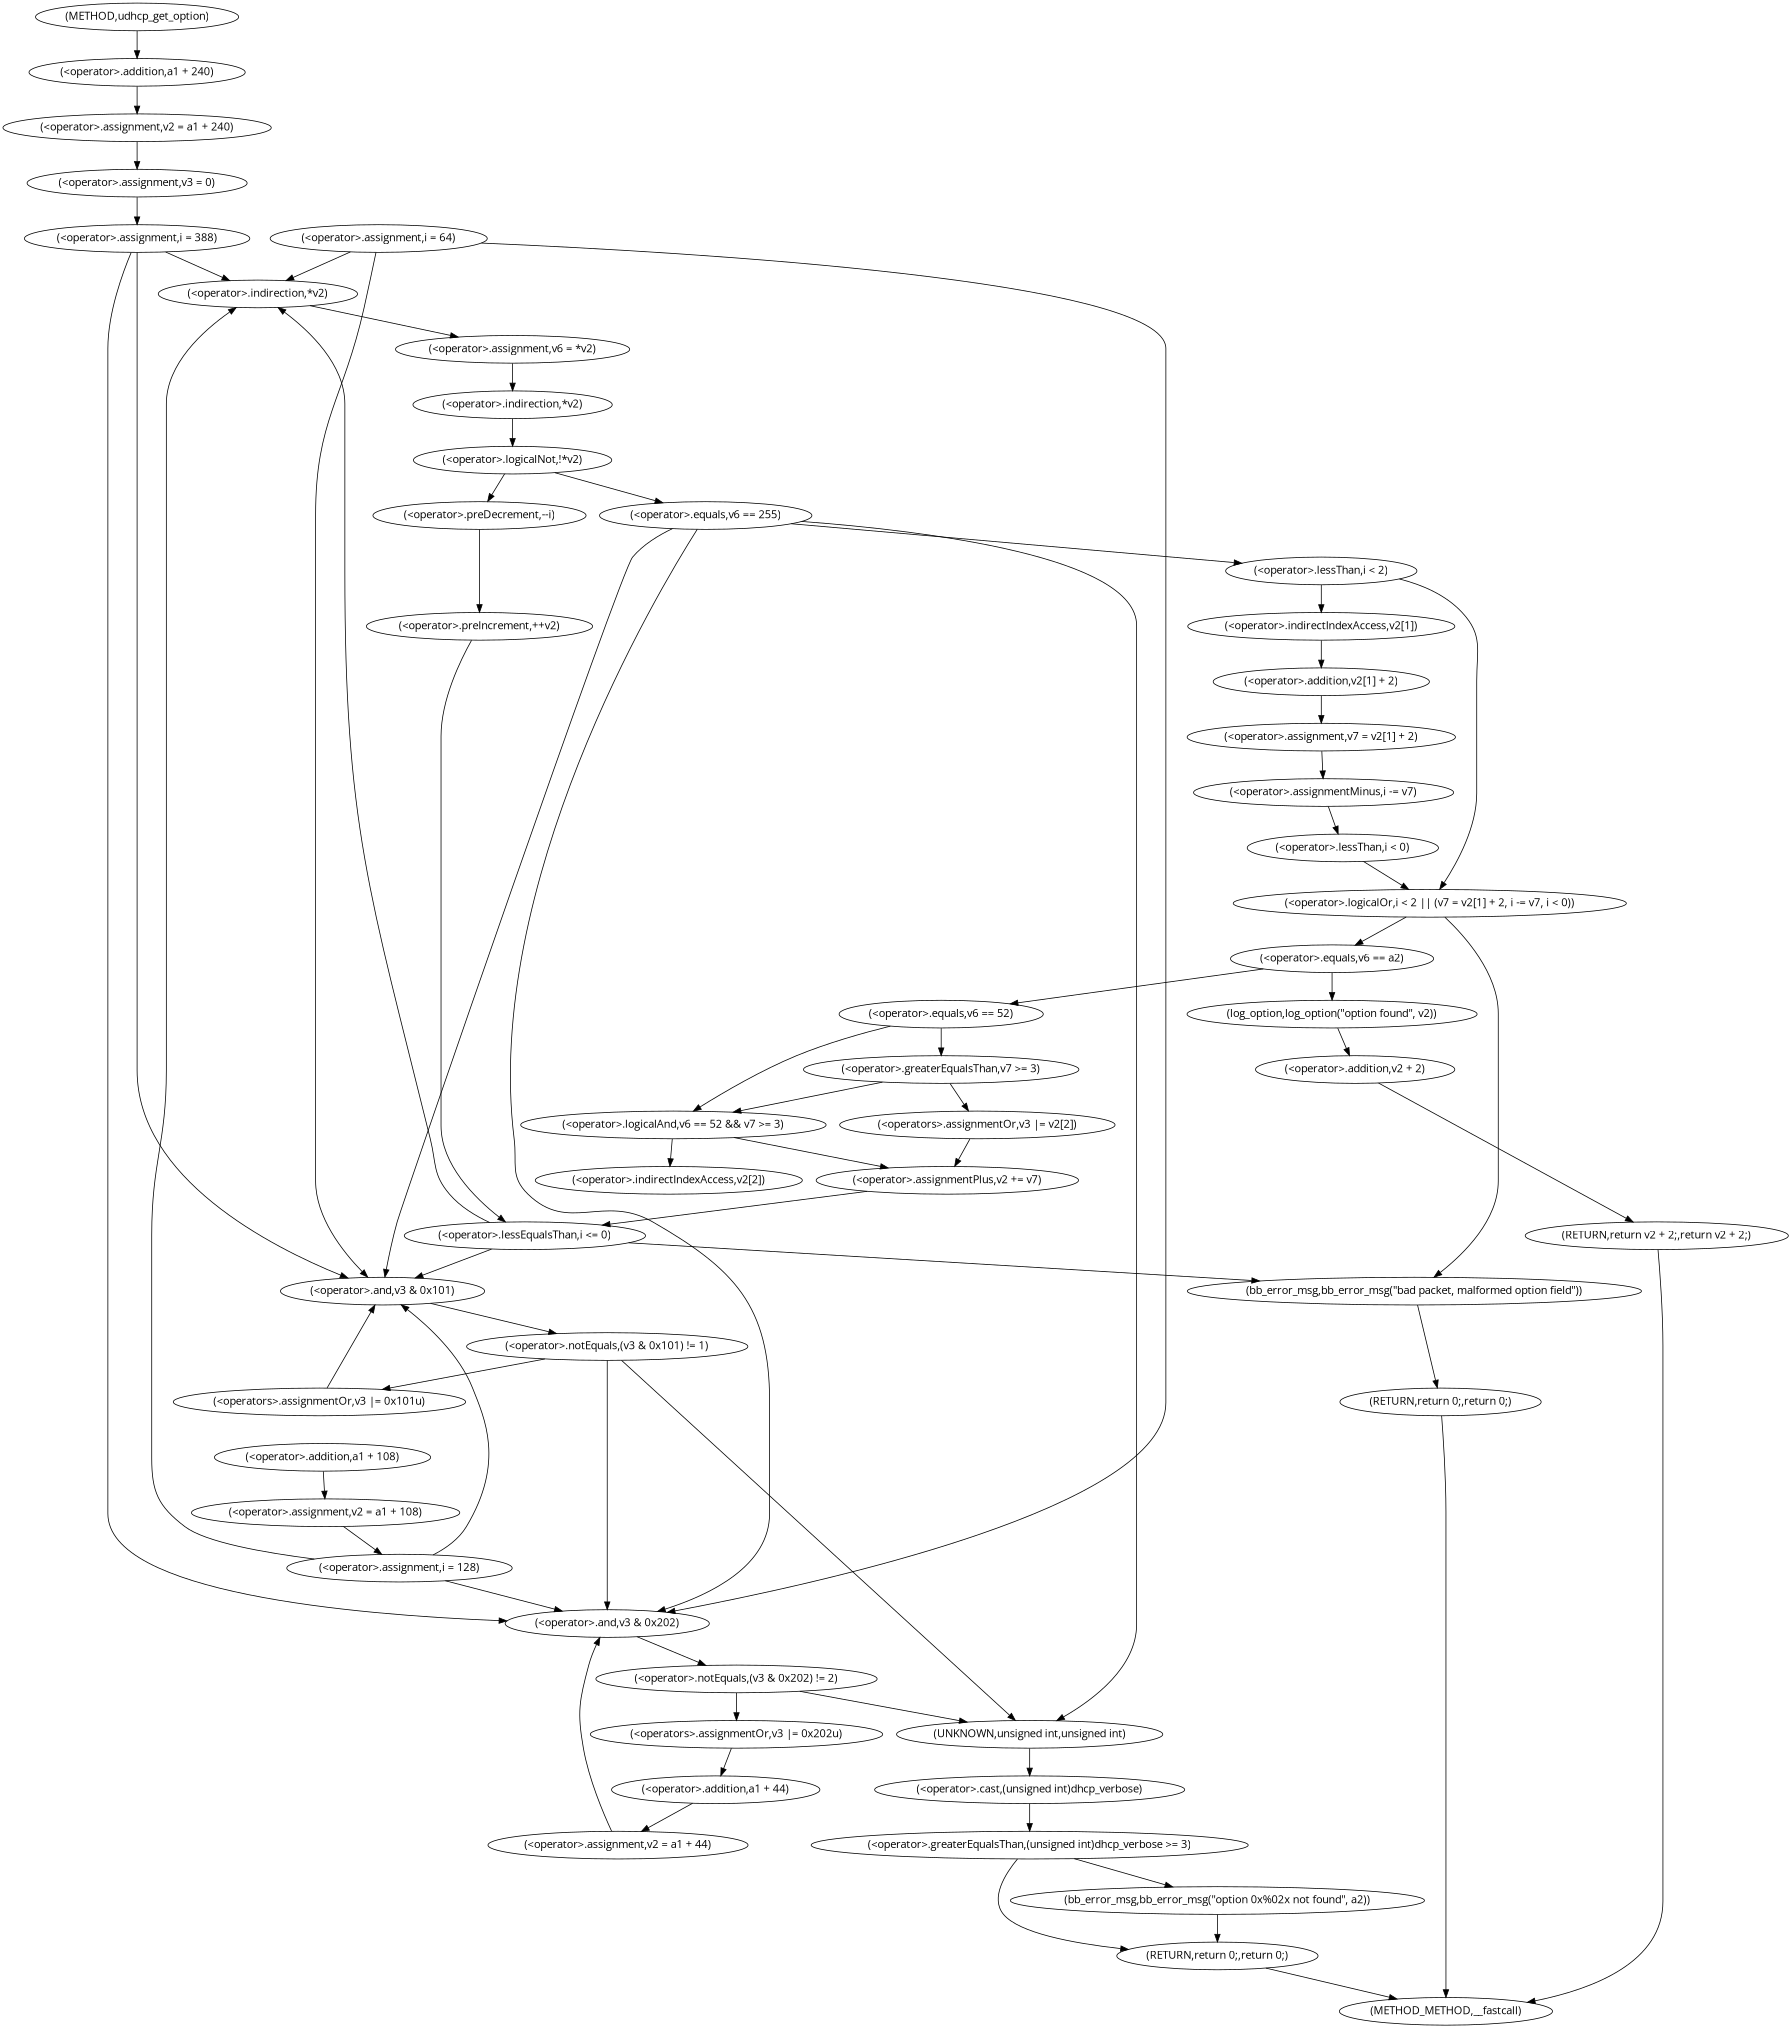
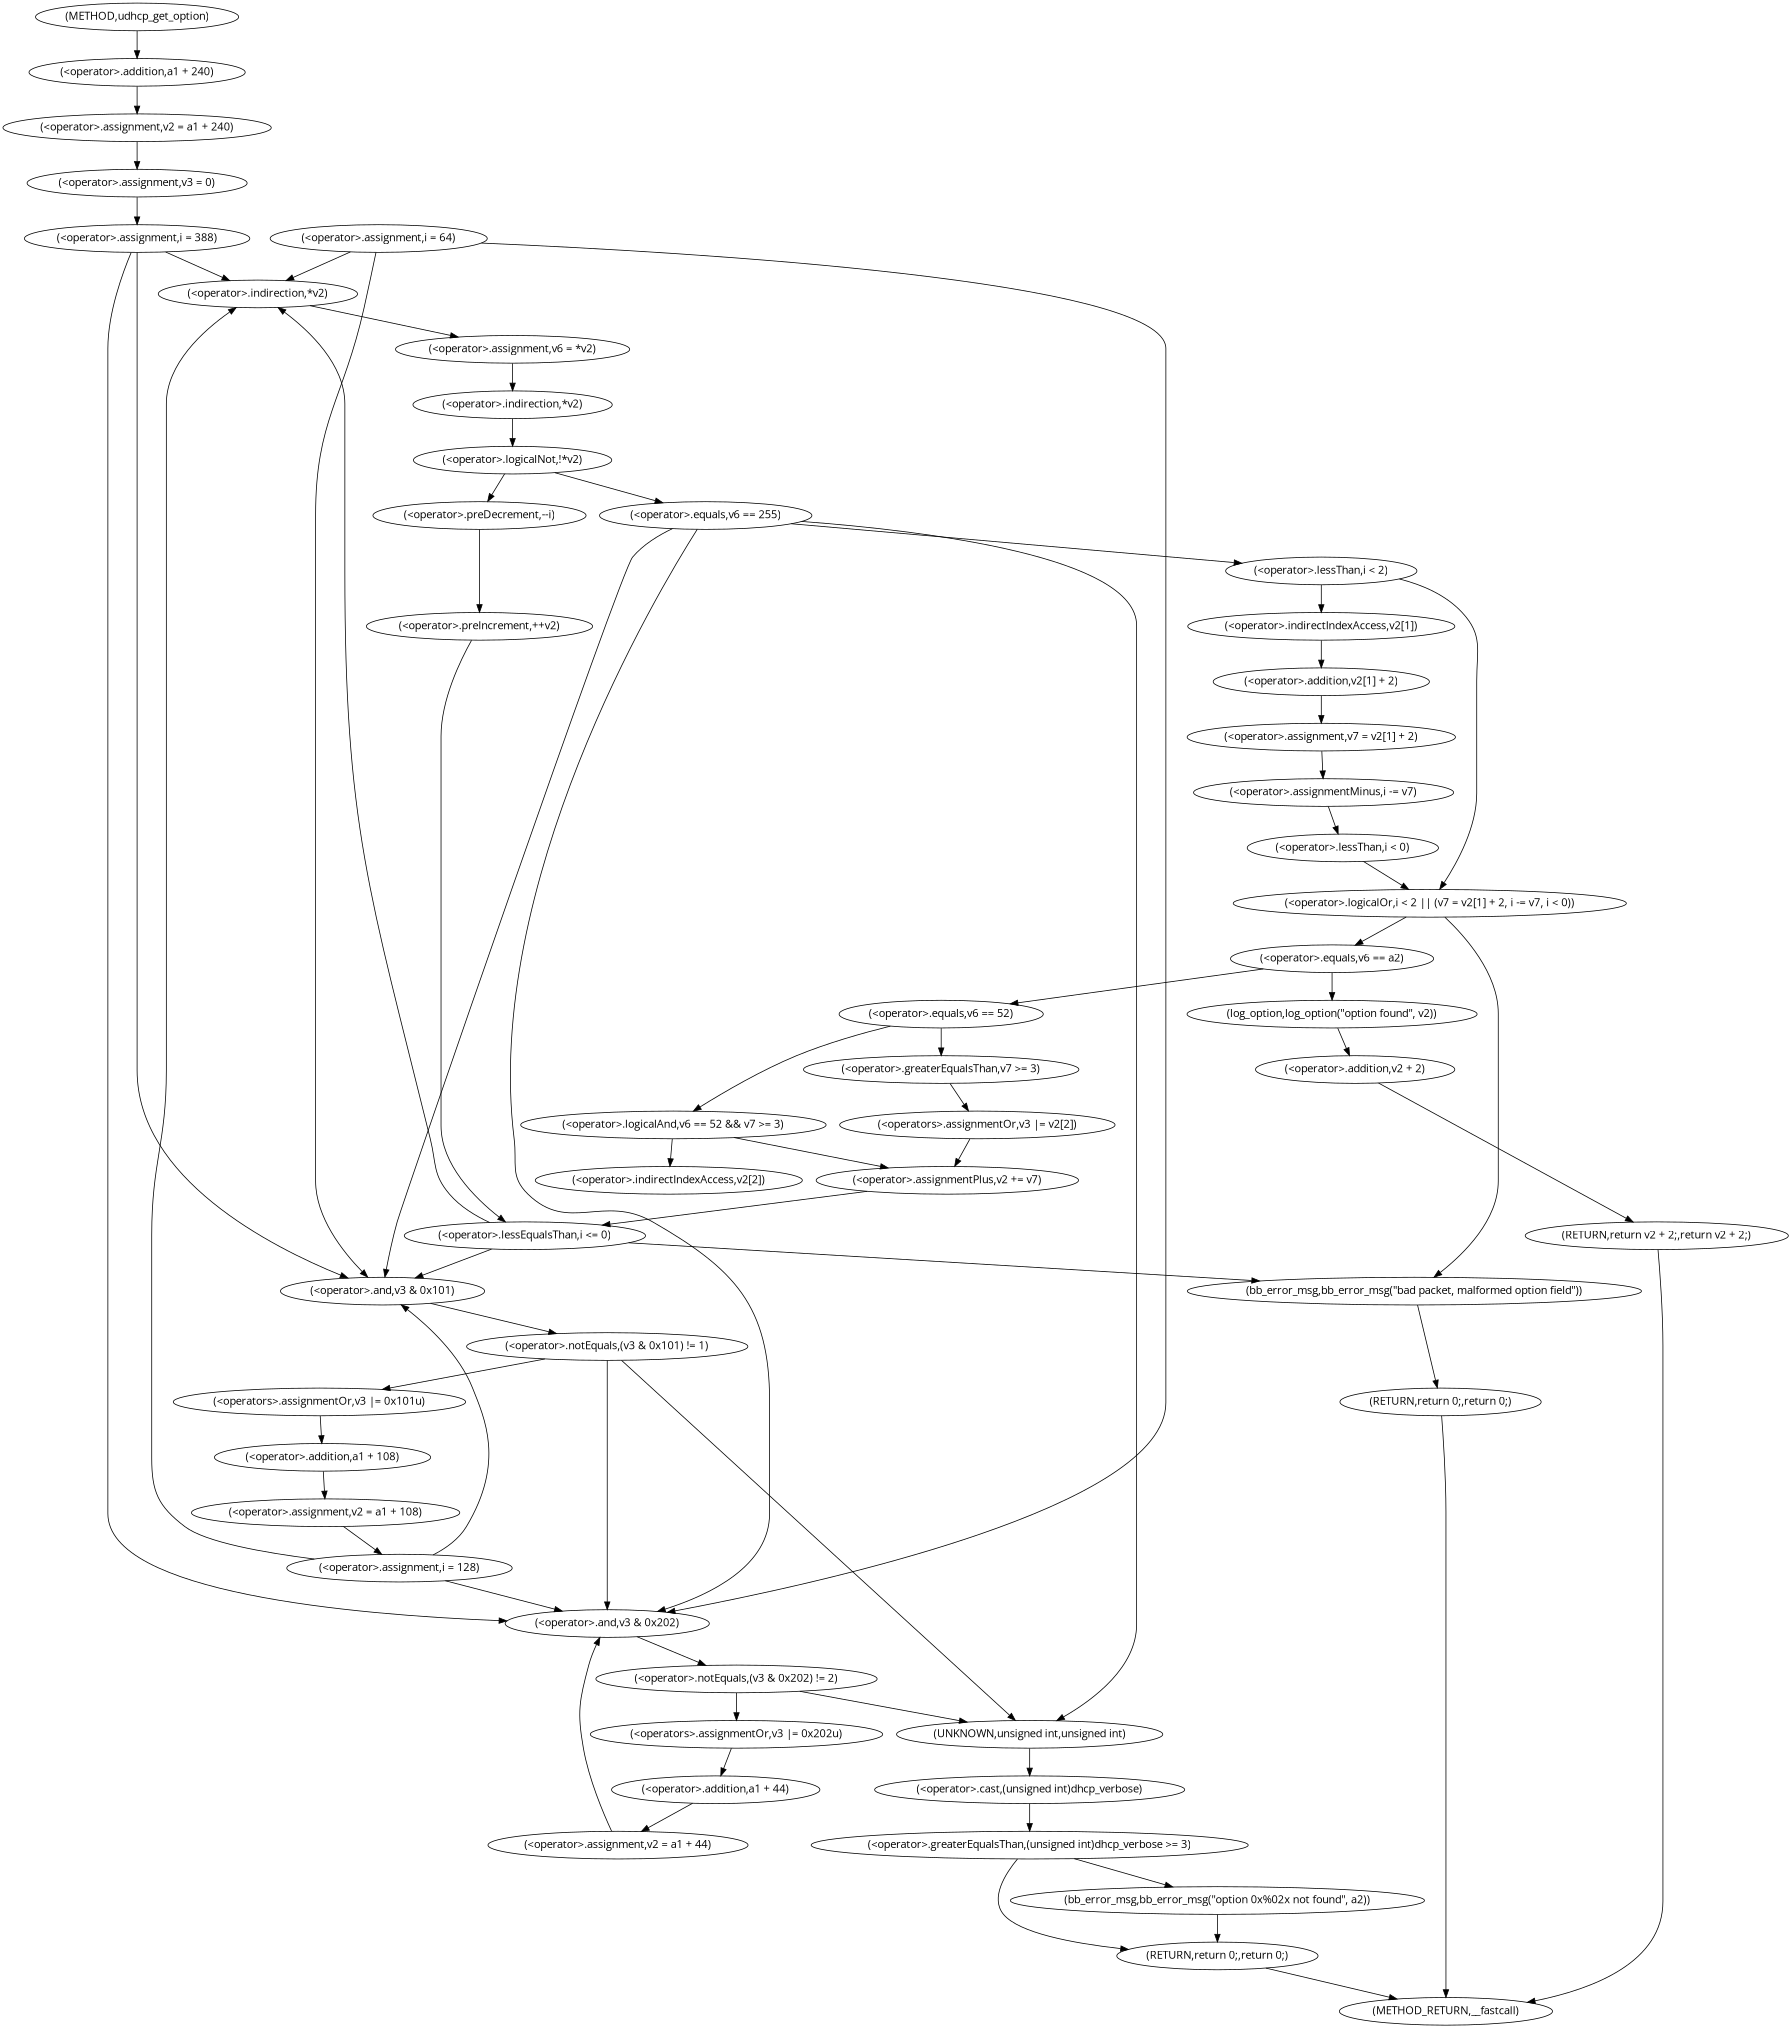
edge "(<operator>.greaterEqualsThan,v7 >= 3)" -> "(<operator>.logicalAnd,v6 == 52 && v7 >= 3)": removed
edge "(<operators>.assignmentOr,v3 |= 0x101u)" -> "(<operator>.and,v3 & 0x101)": now "(<operators>.assignmentOr,v3 |= 0x101u)" -> "(<operator>.addition,a1 + 108)"
node "(METHOD_METHOD,__fastcall)": label "(METHOD_METHOD,__fastcall)" -> "(METHOD_RETURN,__fastcall)"
